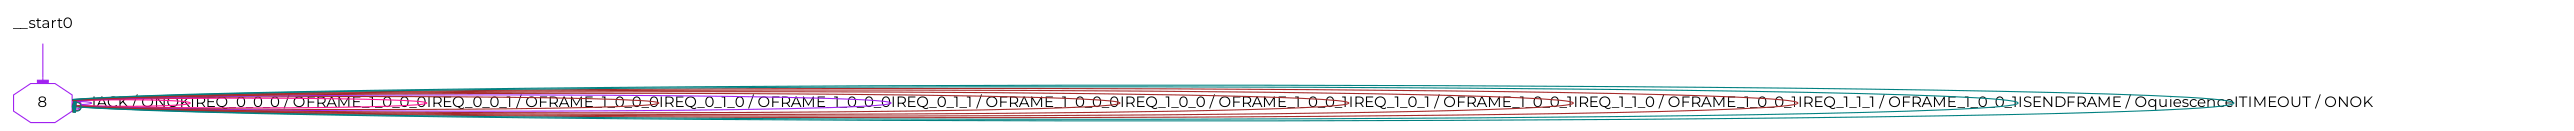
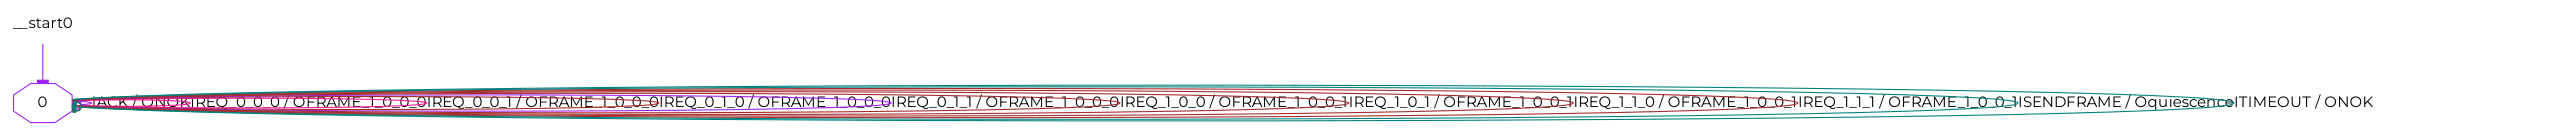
node "8": label "8" -> "0"
